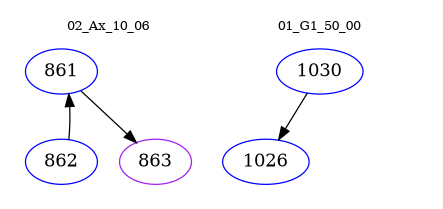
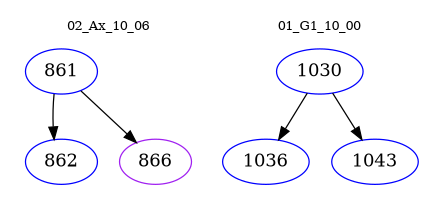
cluster "01_G1_50_00": label "01_G1_50_00" -> "01_G1_10_00"
edge "862" -> "861": reversed
node "863": label "863" -> "866"
node "1026": label "1026" -> "1036"
node "1043": added
